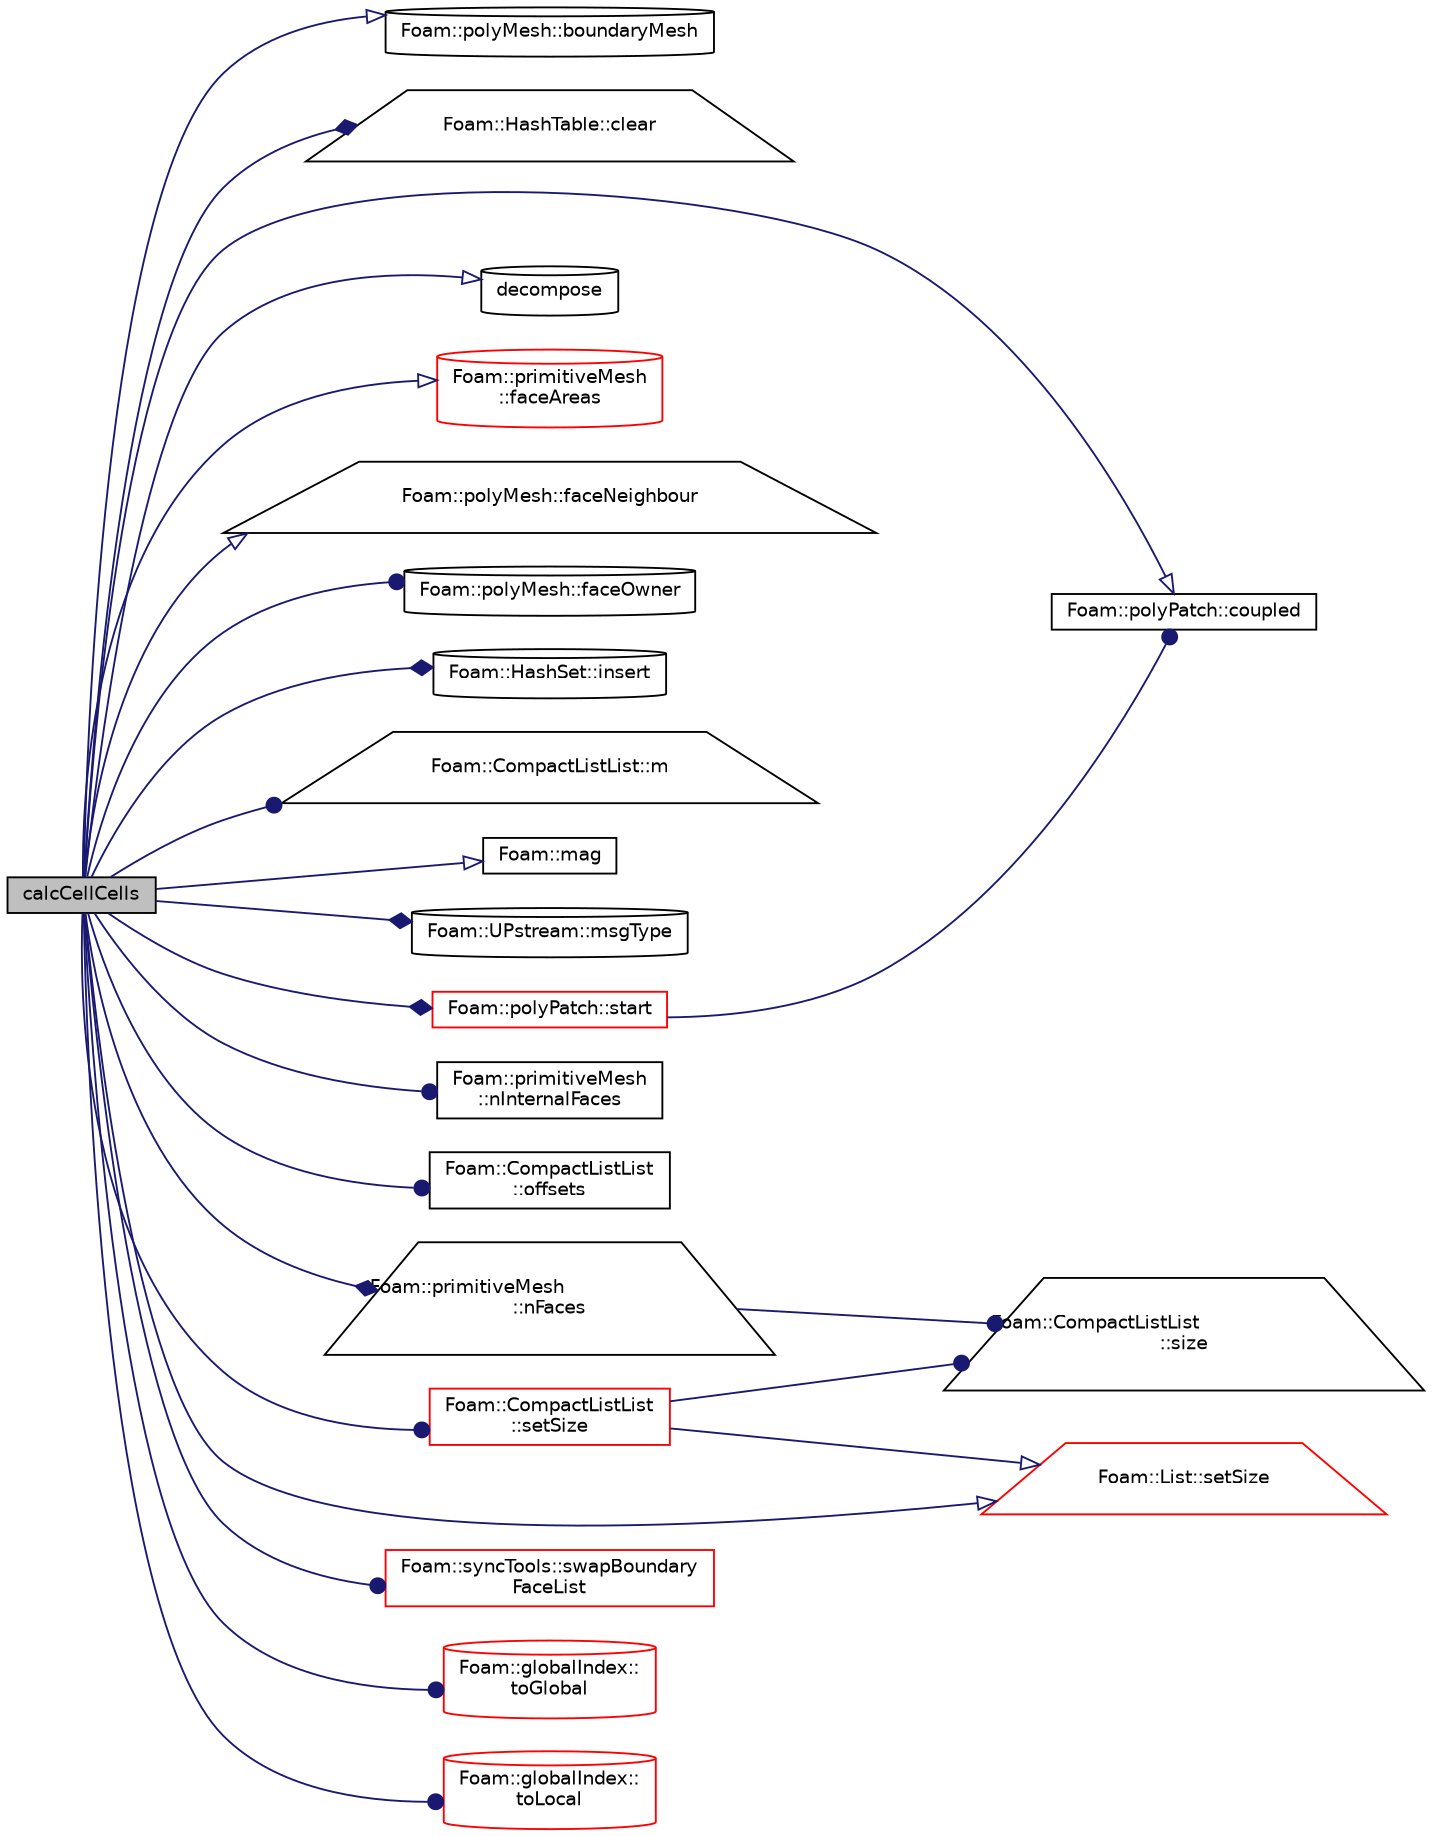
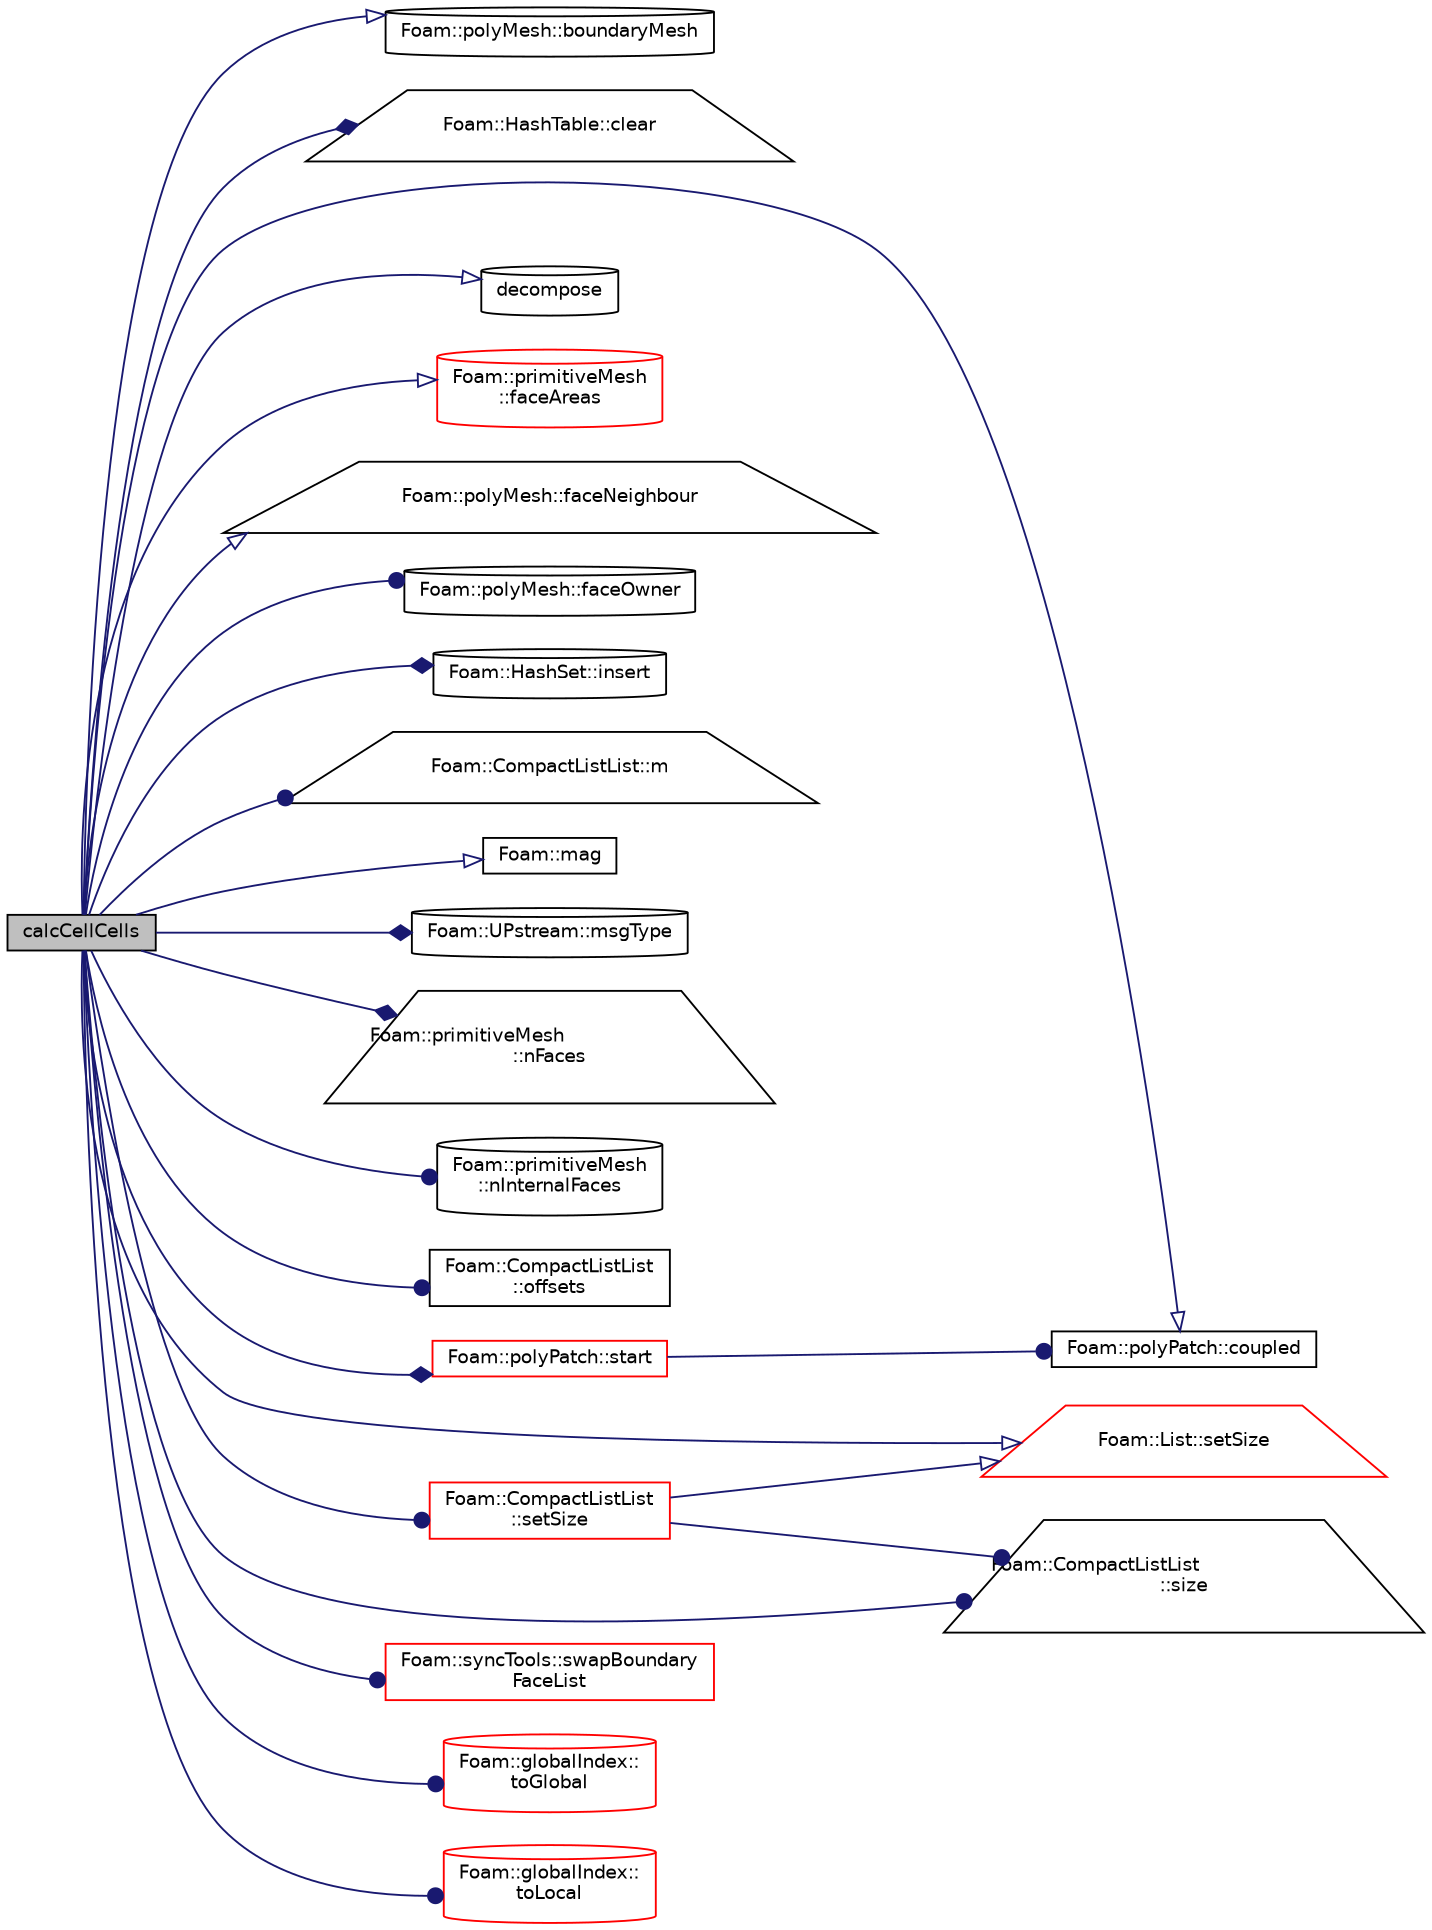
node "Foam::primitiveMesh ::nInternalFaces": shape box -> cylinder
edge "Foam::primitiveMesh ::nFaces" -> "Foam::CompactListList ::size": now "calcCellCells" -> "Foam::CompactListList ::size"
